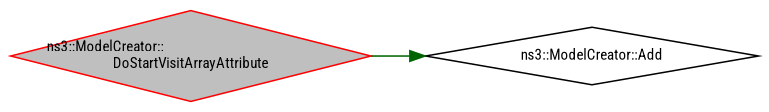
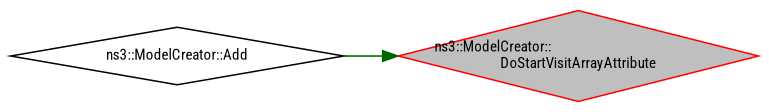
edge "ns3::ModelCreator:: DoStartVisitArrayAttribute" -> "ns3::ModelCreator::Add": reversed
